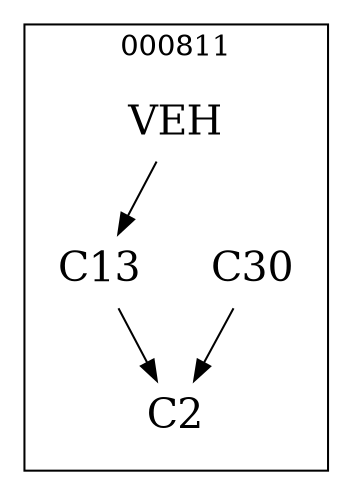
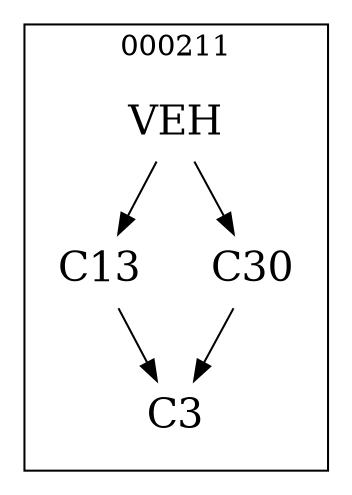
cluster "000811": label "000811" -> "000211"
edge "VEH" -> "C30": added
node "C2": label "C2" -> "C3"
